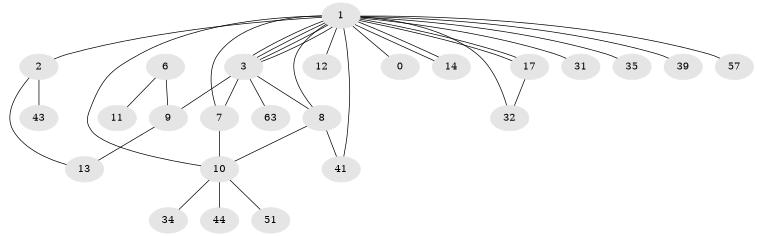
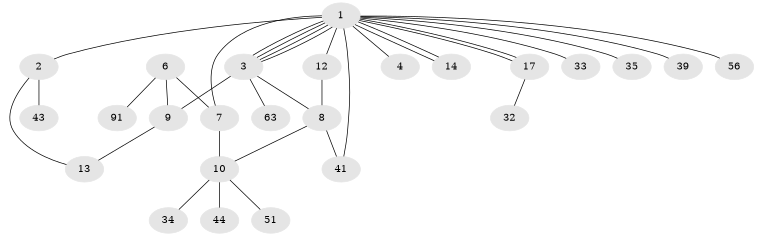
edge "1" -- "32": removed
edge "1" -- "10": removed
edge "1" -- "8": now "12" -- "8"
node "0": label "0" -> "4"
node "31": label "31" -> "33"
node "57": label "57" -> "56"
edge "3" -- "7": now "6" -- "7"
node "11": label "11" -> "91"
